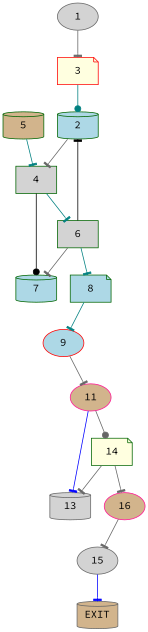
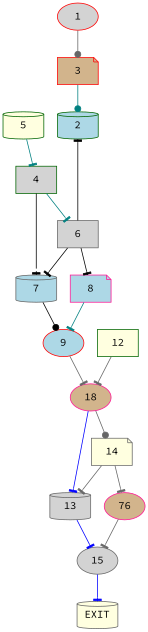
node "1": color gray40 -> red
edge "1" -> "3": arrowhead tee -> dot
node "3": fillcolor lightyellow -> tan
node "5": fillcolor tan -> lightyellow
edge "2" -> "4": removed
edge "4" -> "7": arrowhead dot -> tee
node "6": color darkgreen -> gray40
edge "6" -> "7": color gray40 -> black
edge "6" -> "8": color teal -> black
node "7": color darkgreen -> gray40
node "8": color darkgreen -> deeppink
edge "7" -> "9": added
node "12": added
node "11": label "11" -> "18"
node "14": color darkgreen -> gray40
node "16": label "16" -> "76"
edge "13" -> "15": added
node "EXIT": fillcolor tan -> lightyellow
